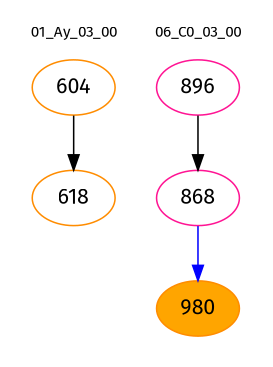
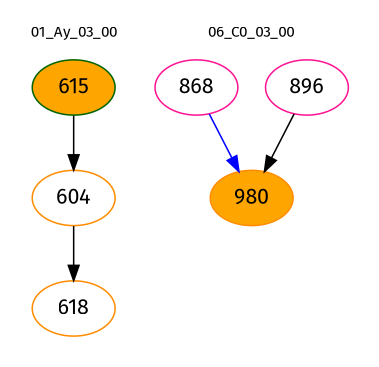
node "615": added
edge "896" -> "868": now "896" -> "980"
